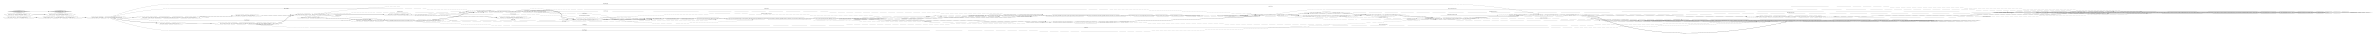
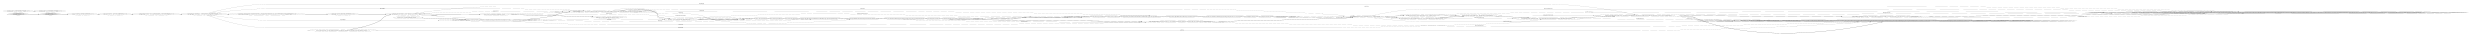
node "directory = tempFolder.newFolder()@@@3@@@['1', '1', '1']": added
node "objectMapper.registerModule(module)@@@8@@@['0', '0', '1']": removed
